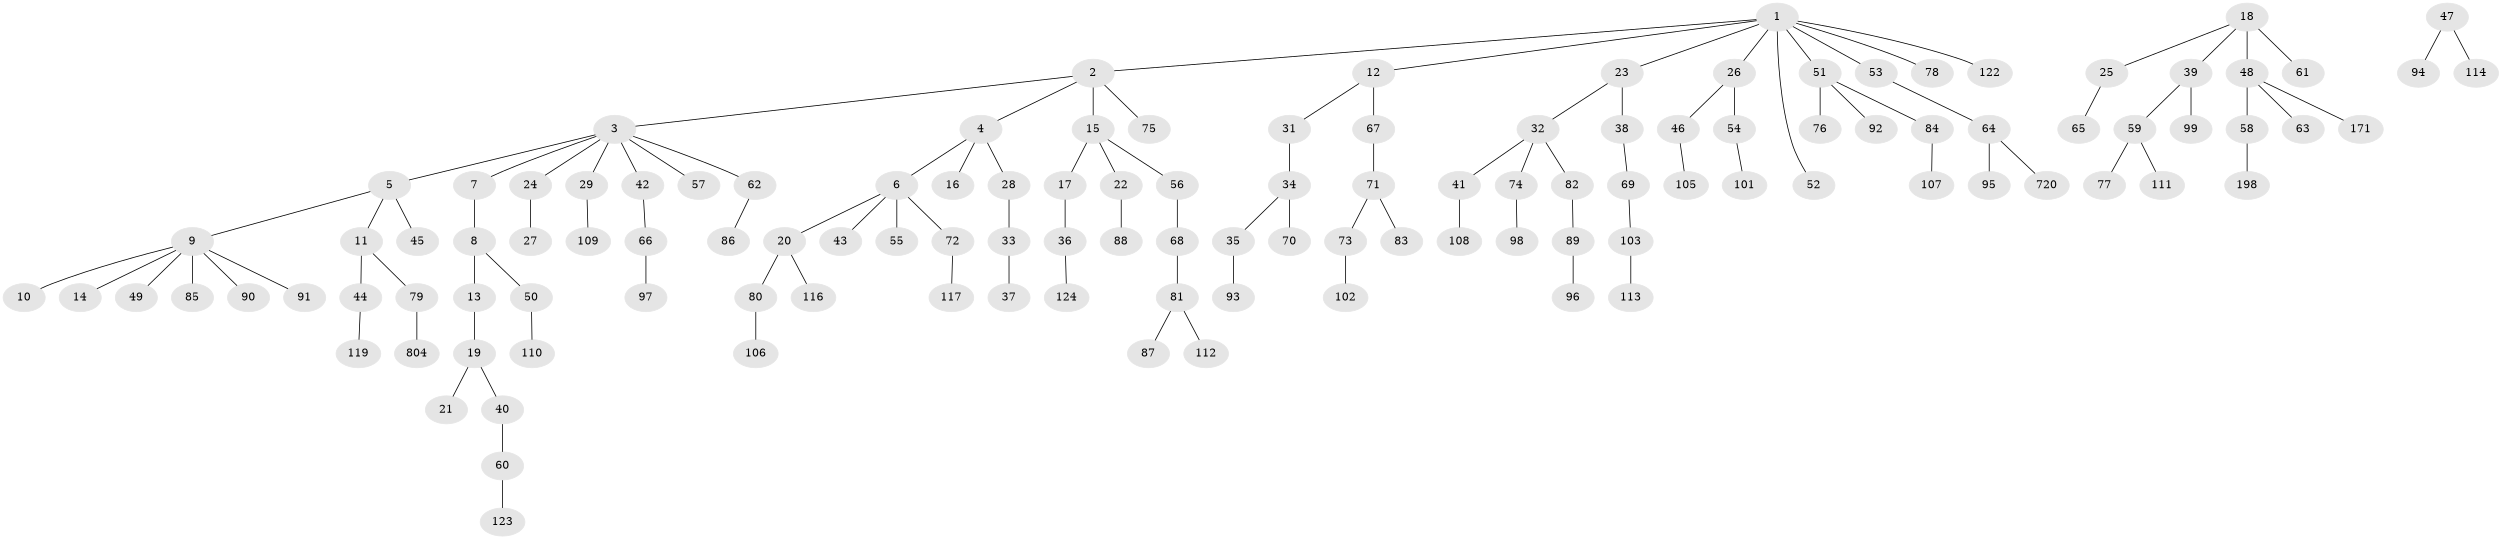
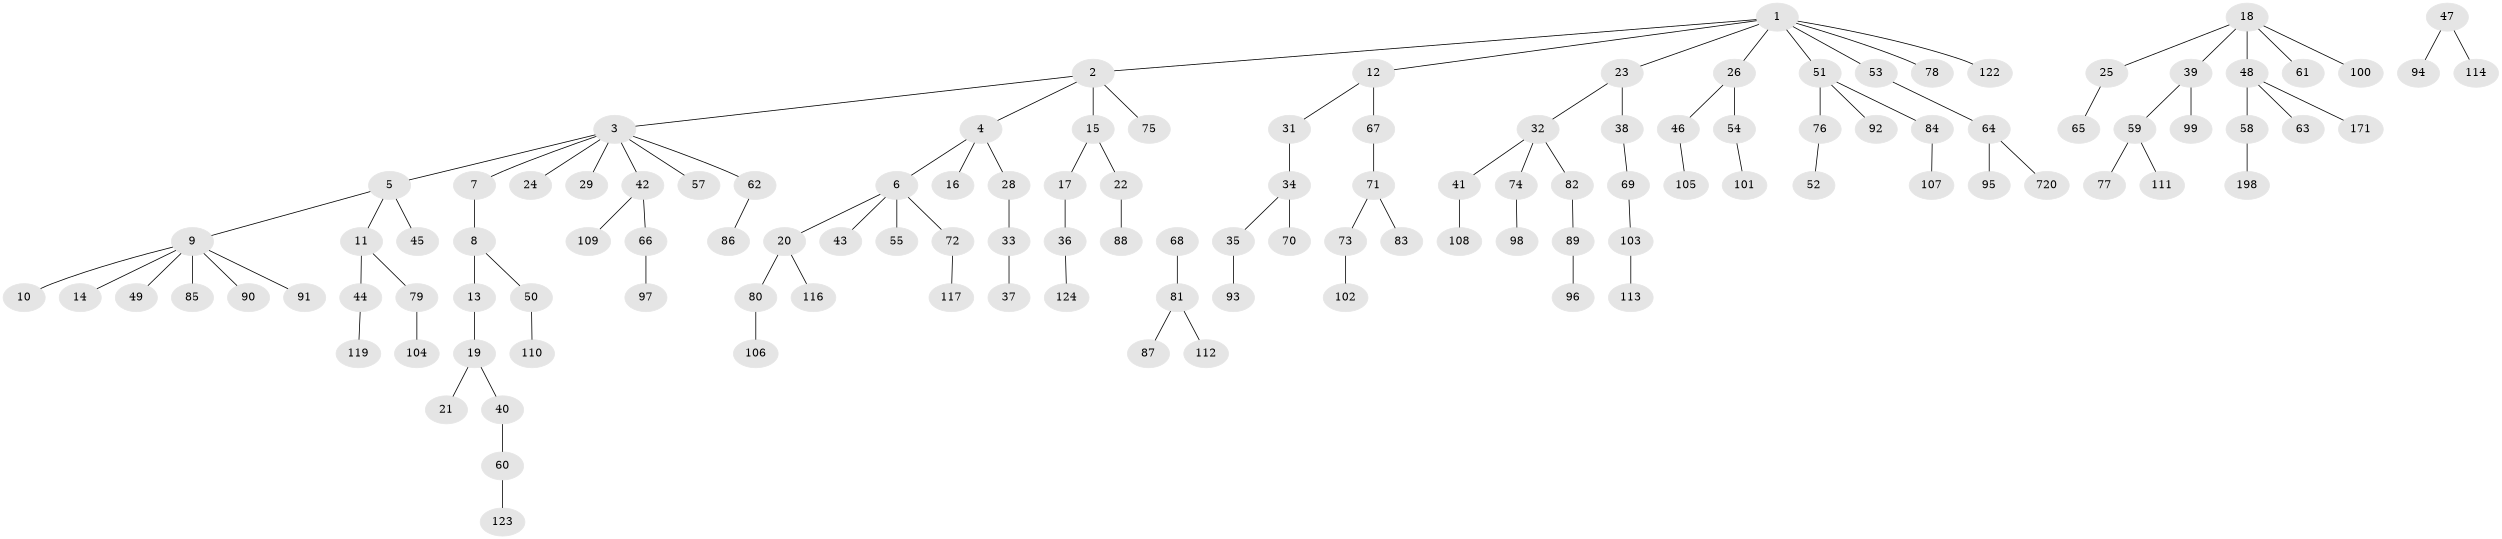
node "100": added
edge "1" -- "52": now "76" -- "52"
node "56": removed
edge "29" -- "109": now "42" -- "109"
node "27": removed
node "804": label "804" -> "104"
